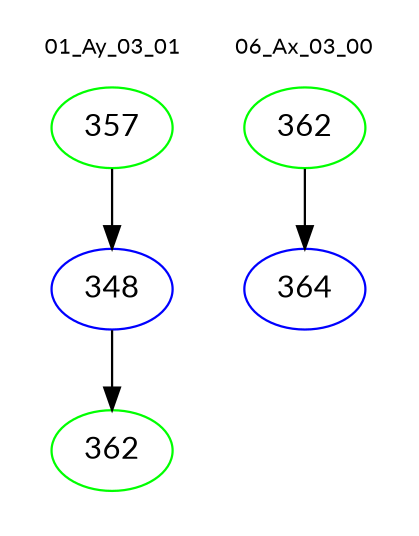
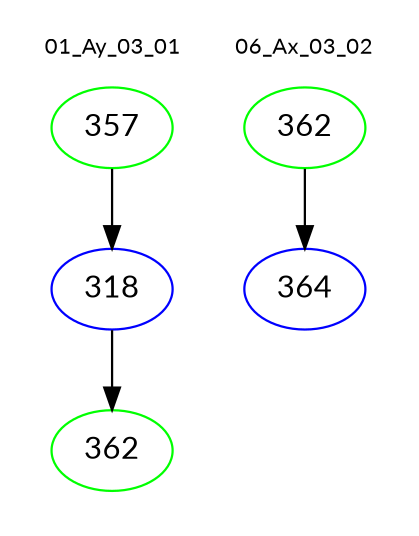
cluster "06_Ax_03_00": label "06_Ax_03_00" -> "06_Ax_03_02"
node "348": label "348" -> "318"
